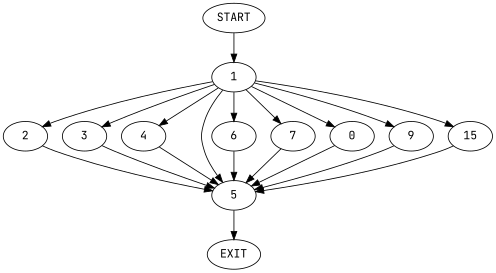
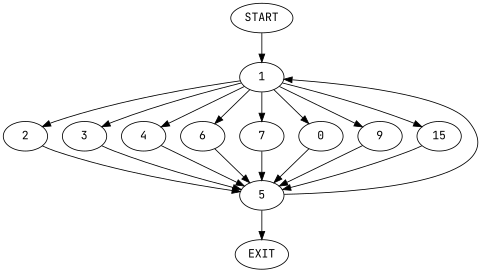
edge "1" -> "5": reversed
